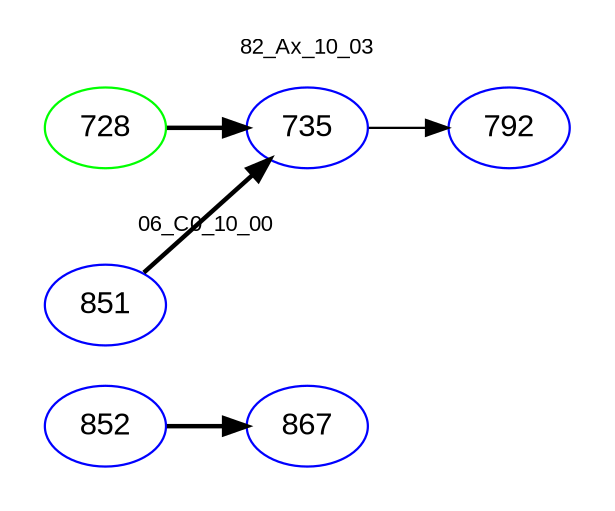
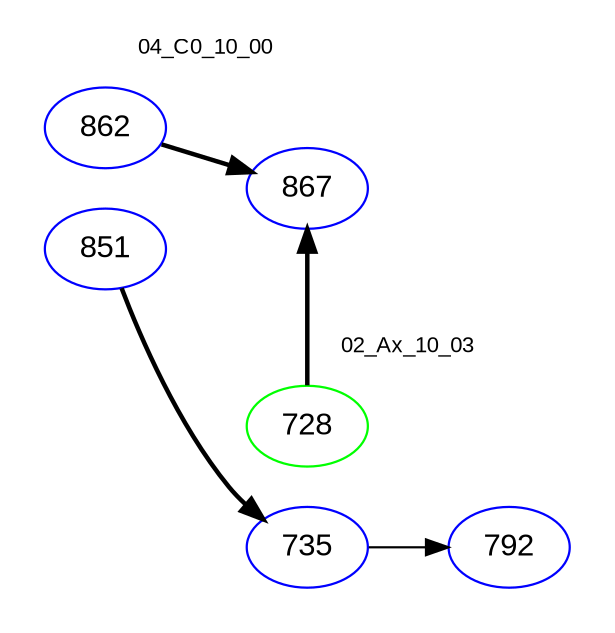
cluster "82_Ax_10_03": label "82_Ax_10_03" -> "02_Ax_10_03"
edge "728" -> "735": now "728" -> "867"
cluster "06_C0_10_00": label "06_C0_10_00" -> "04_C0_10_00"
node "852": label "852" -> "862"
